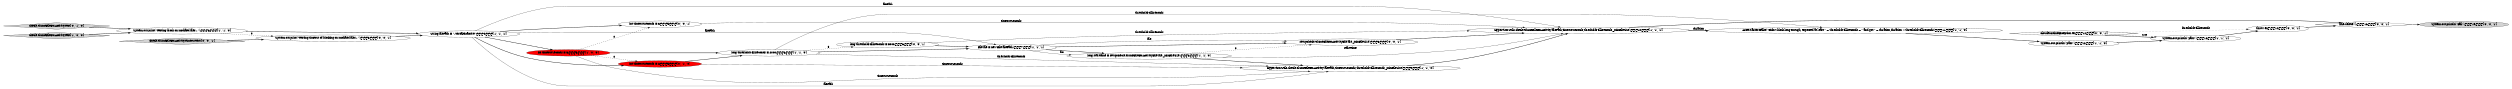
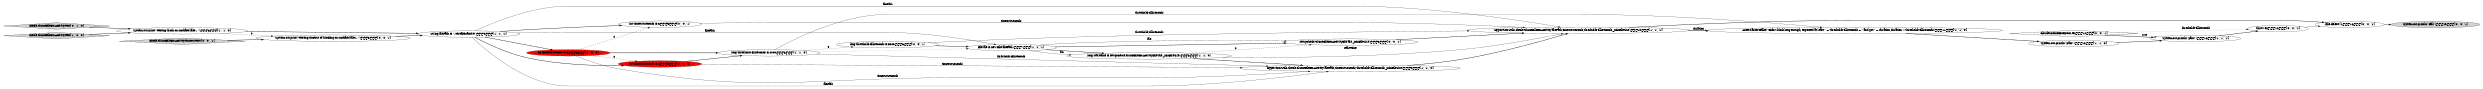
node "{file.delete()}@@@16@@@['0', '0', '1']": shape diamond -> ellipse
edge "throw ex@@@14@@@['0', '0', '1']" -> "{file.delete()}@@@16@@@['0', '0', '1']": style bold -> solid
edge "long thresholdMilliseconds = 2000@@@6@@@['1', '1', '0']" -> "File file = new File(filePath)@@@7@@@['1', '1', '1']": style bold -> dotted
